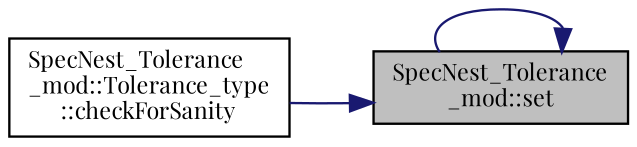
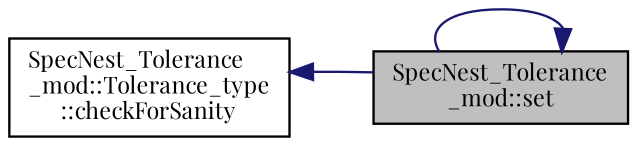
edge "SpecNest_Tolerance _mod::Tolerance_type ::checkForSanity" -> "SpecNest_Tolerance _mod::set": reversed
